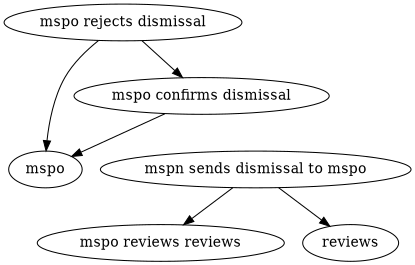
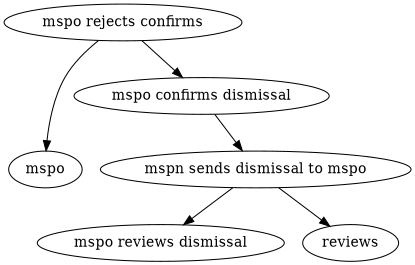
node "mspo rejects dismissal": label "mspo rejects dismissal" -> "mspo rejects confirms"
edge "mspo confirms dismissal" -> "mspo": now "mspo confirms dismissal" -> "mspn sends dismissal to mspo"
node "mspo reviews reviews": label "mspo reviews reviews" -> "mspo reviews dismissal"
